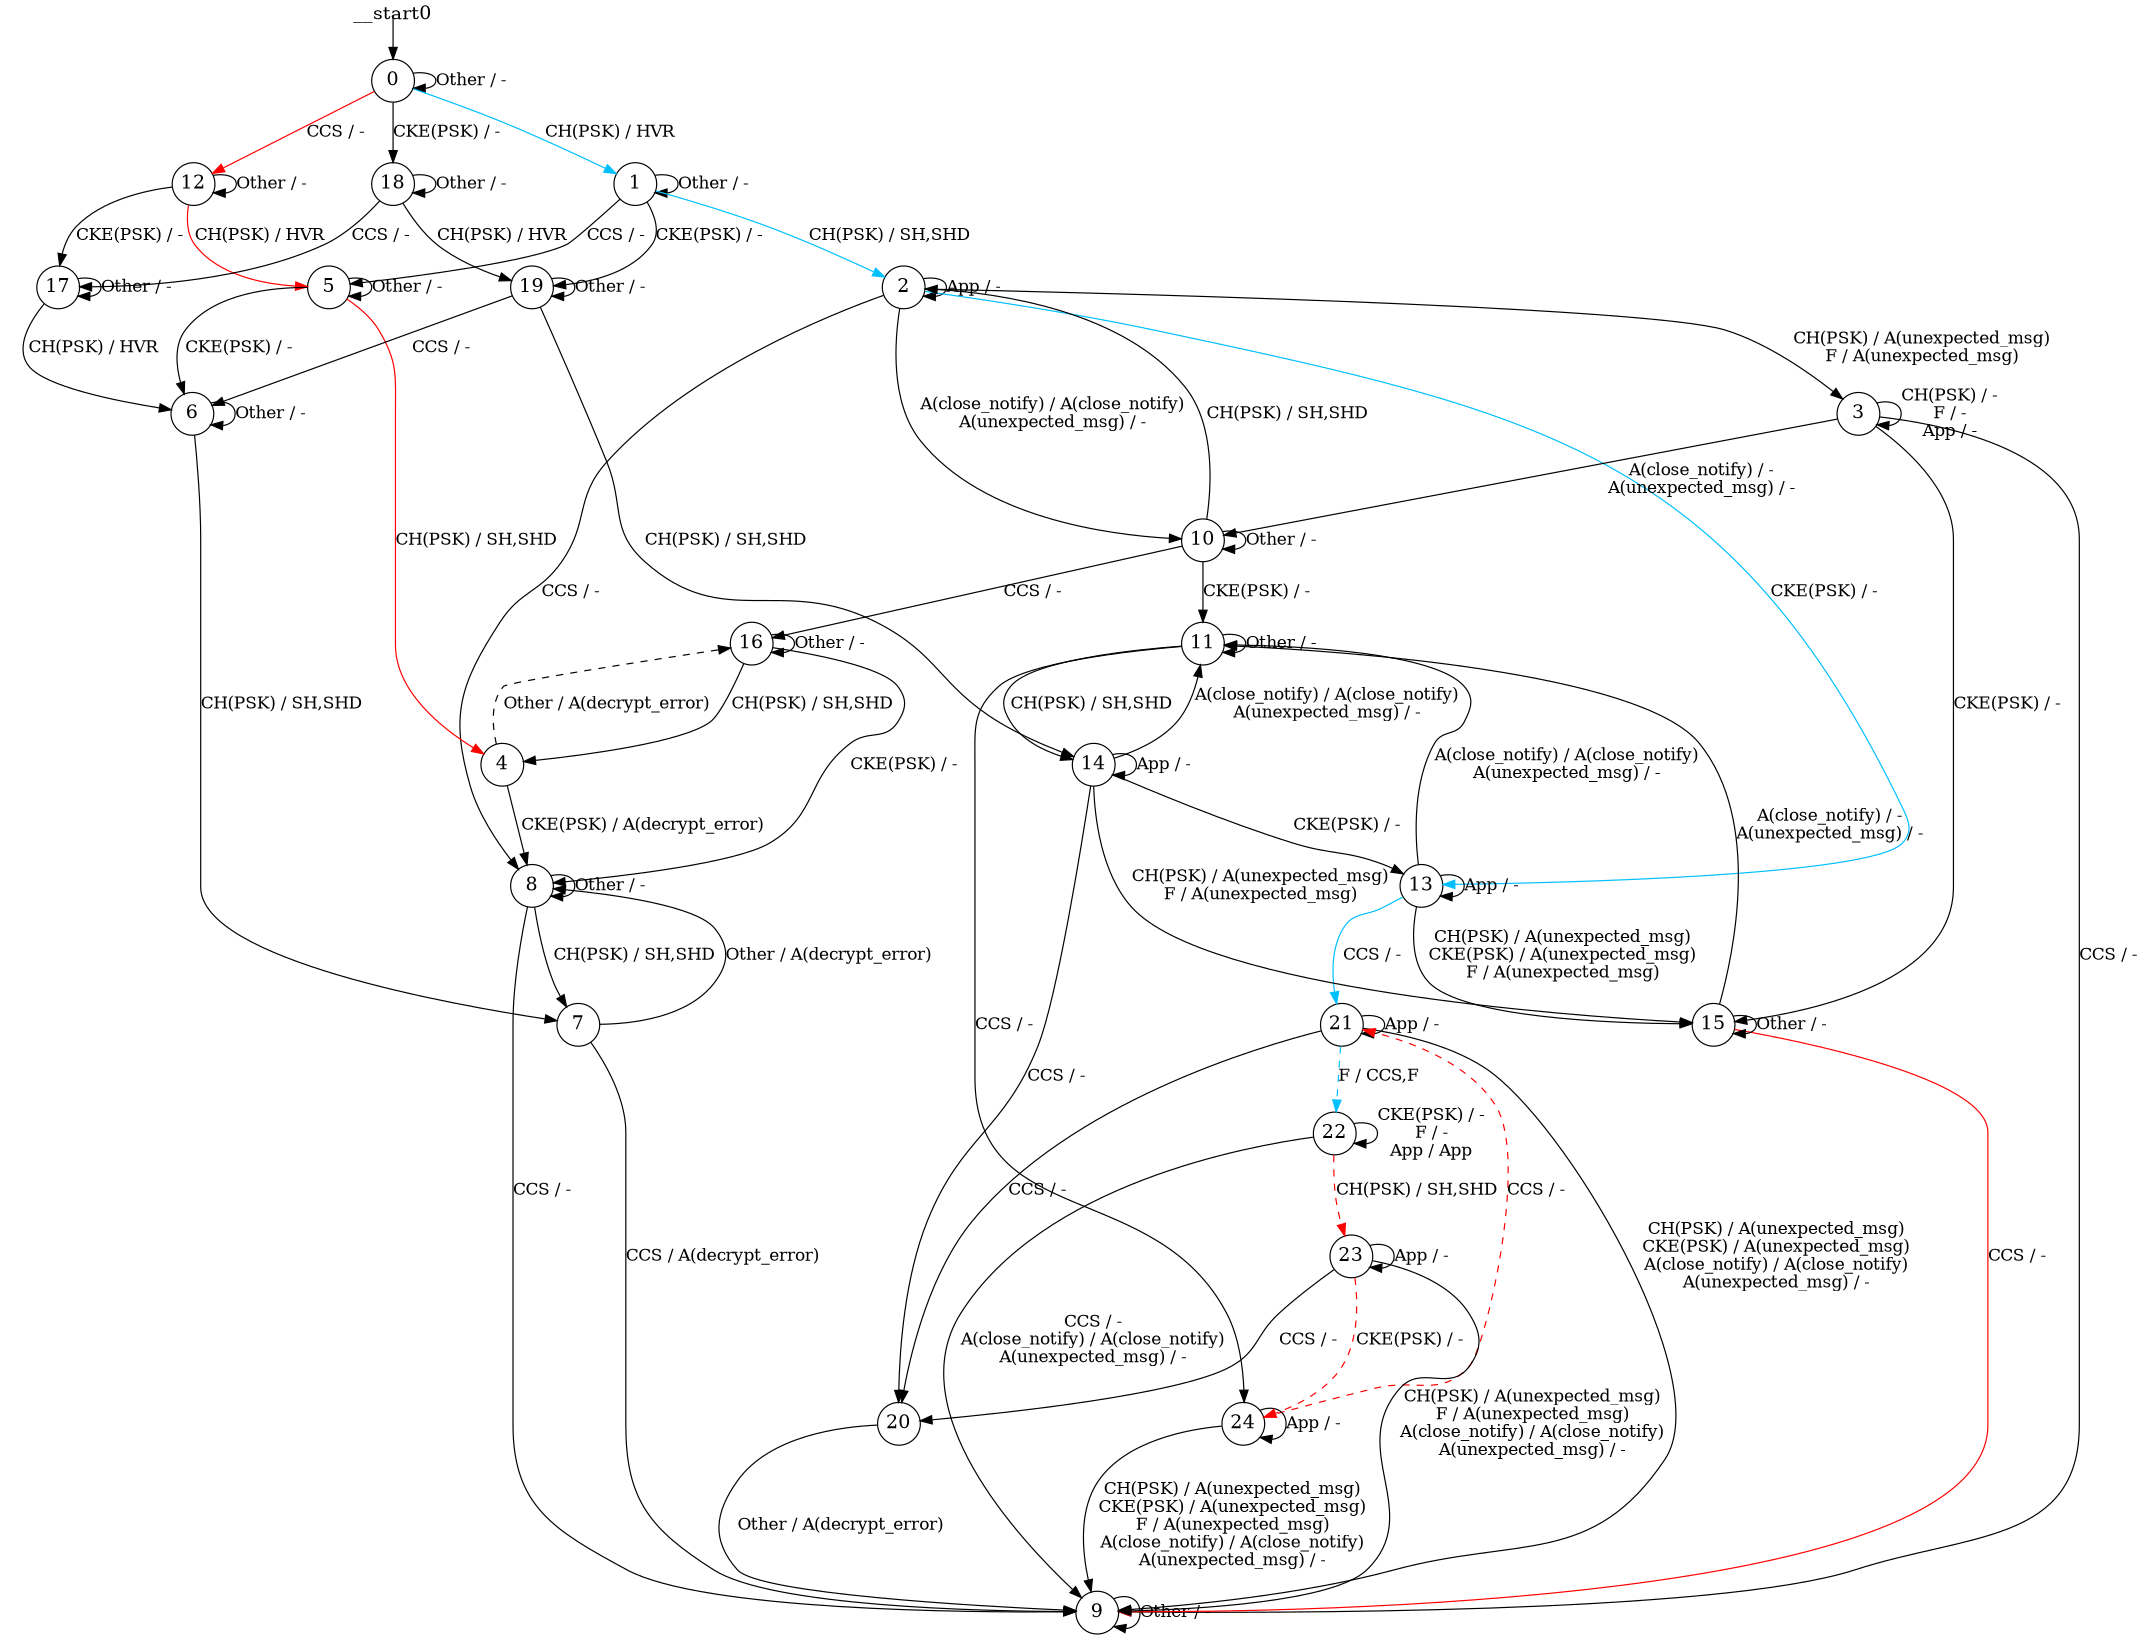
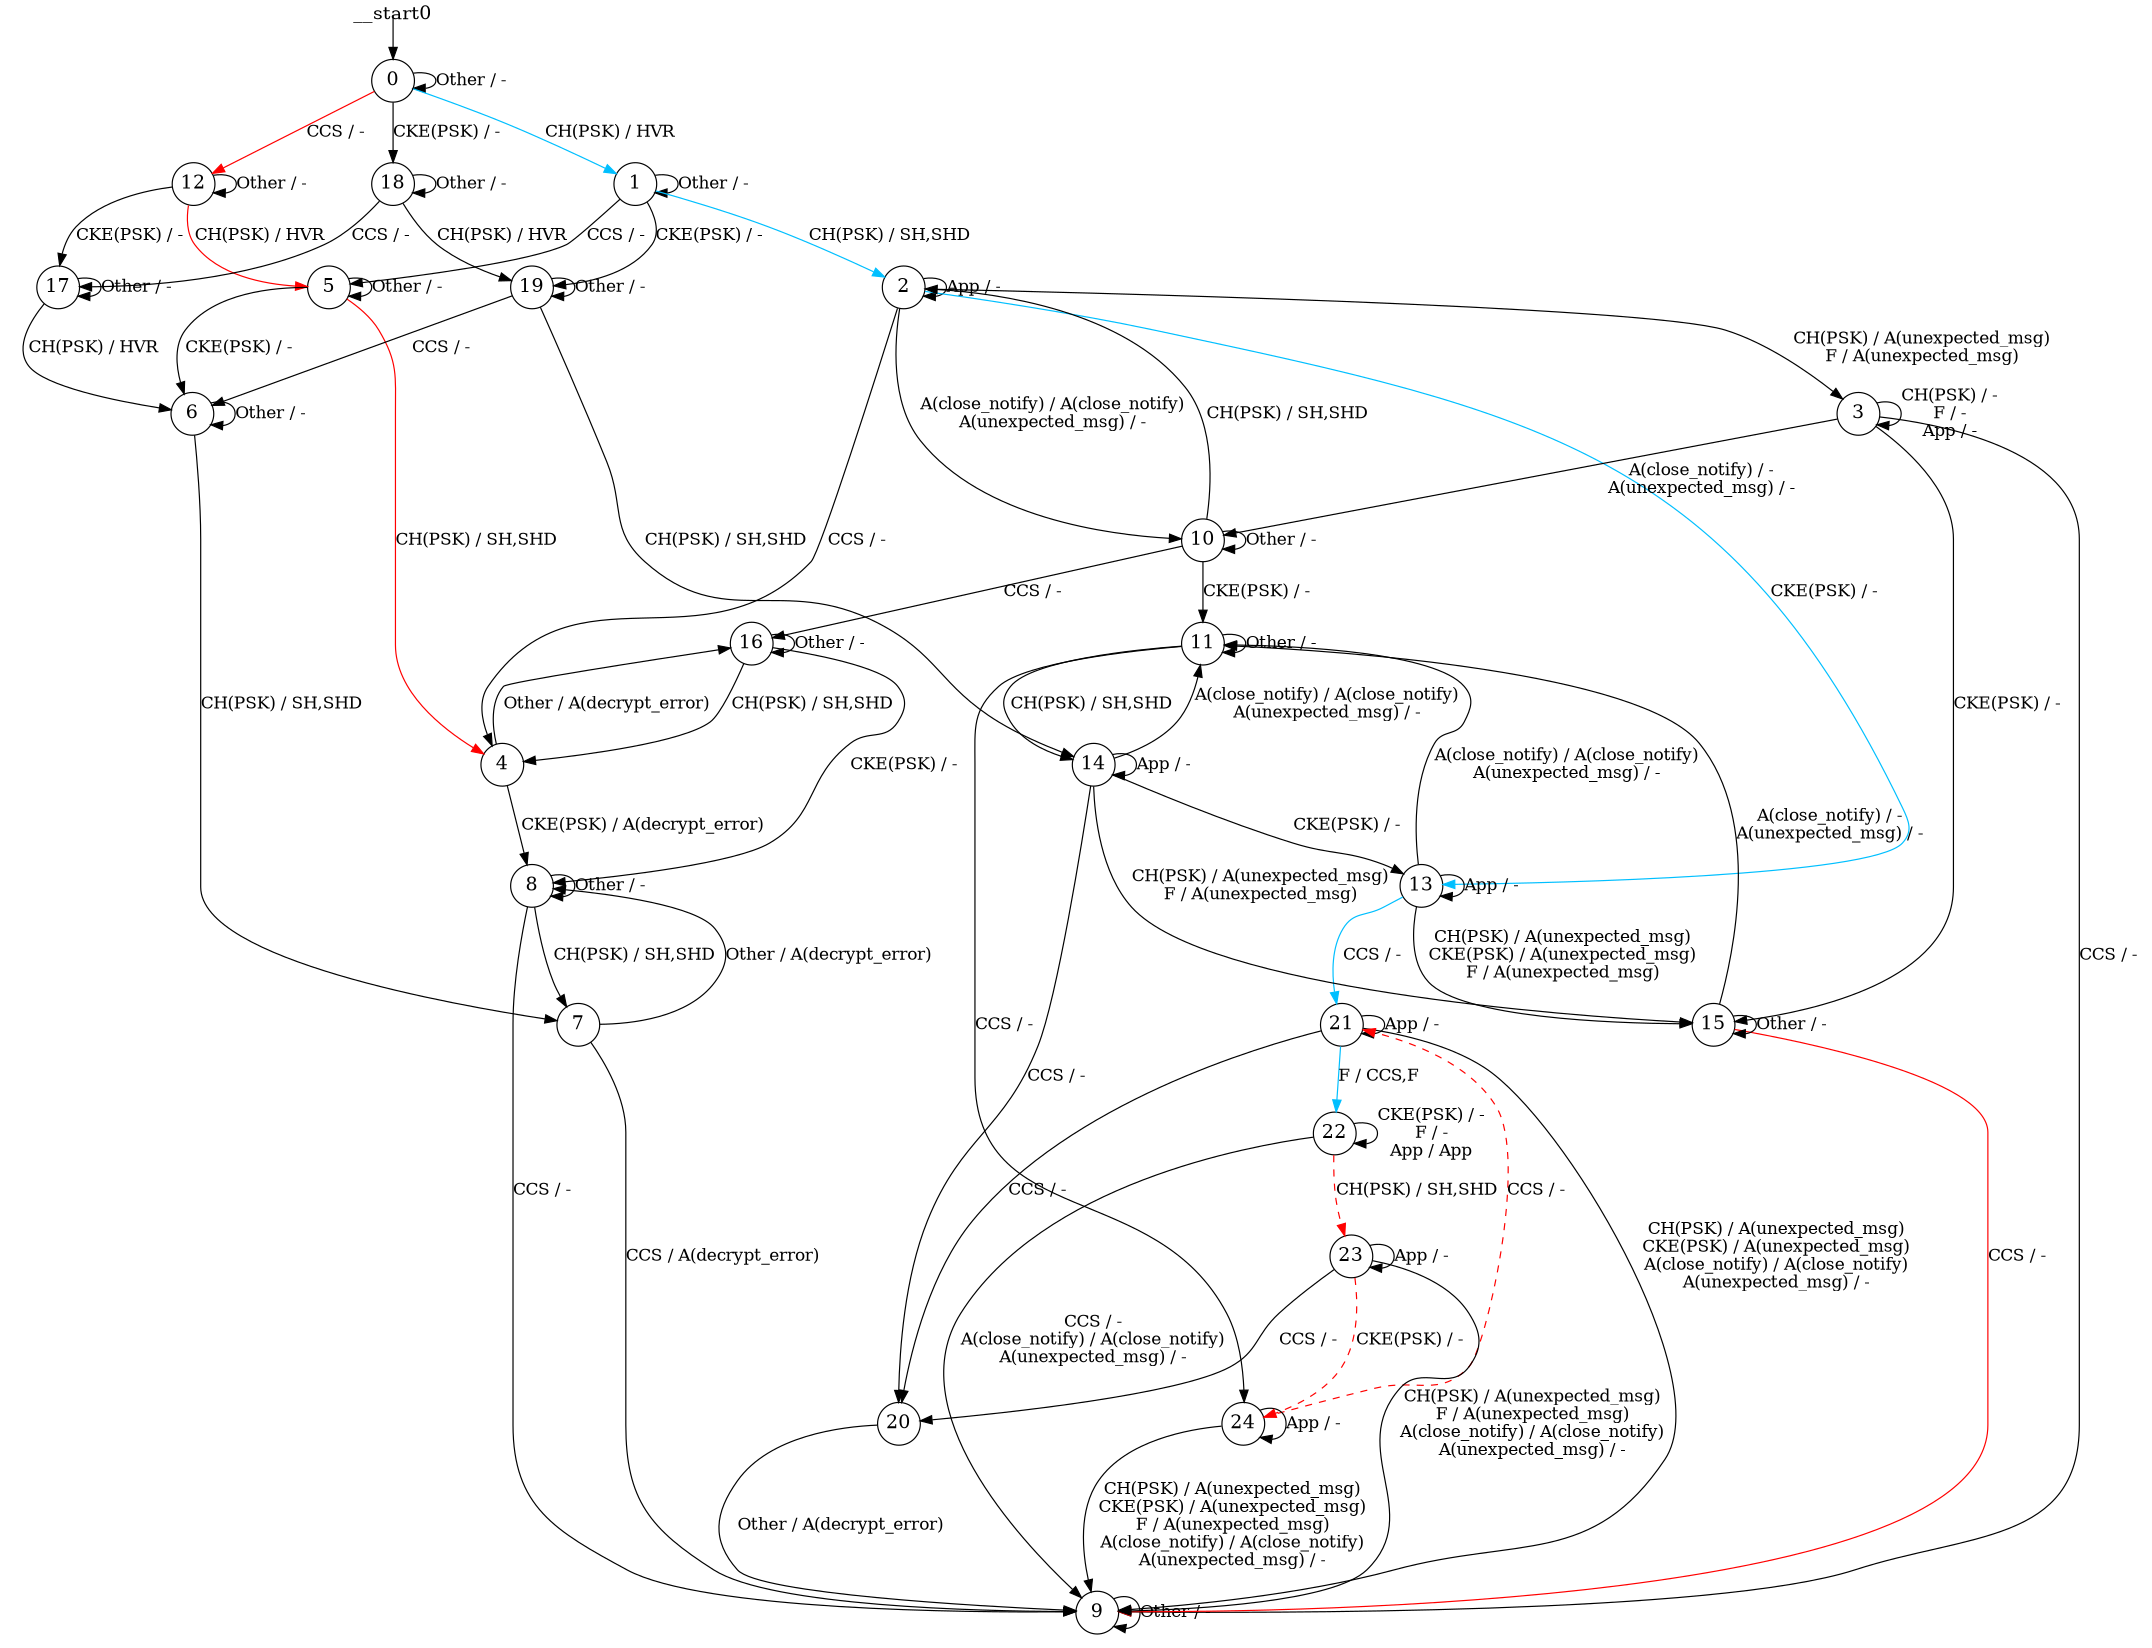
edge "2" -> "8": now "2" -> "4"
edge "4" -> "16": style dashed -> solid
edge "21" -> "22": style dashed -> solid
